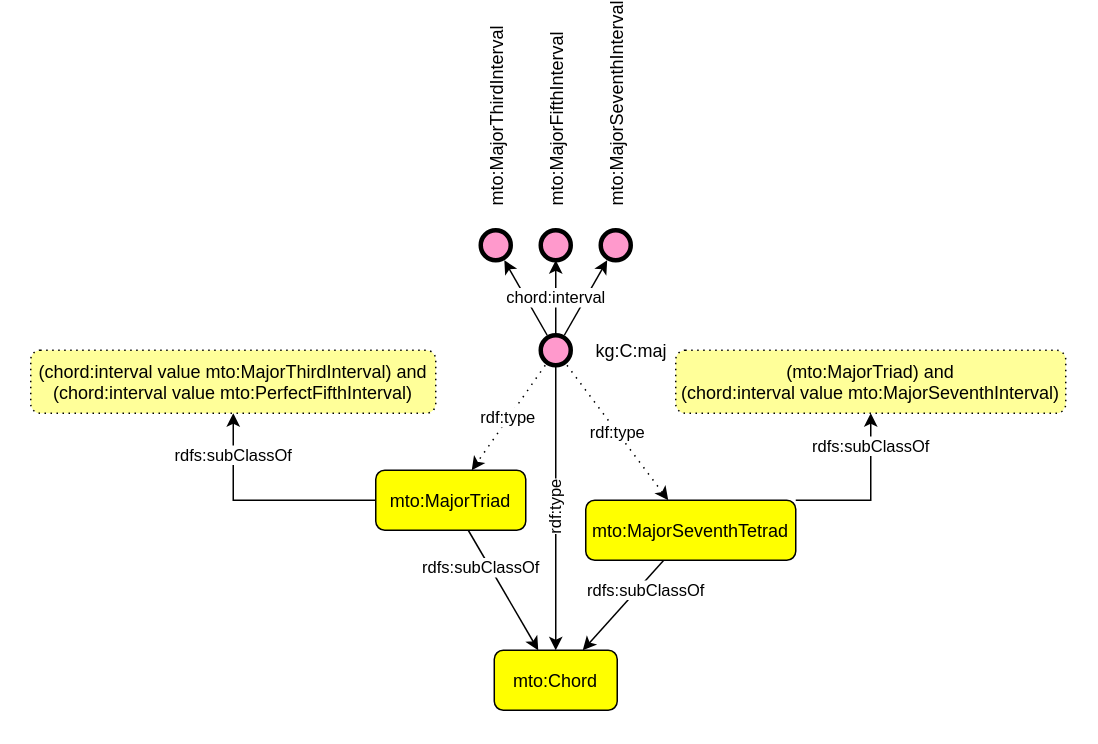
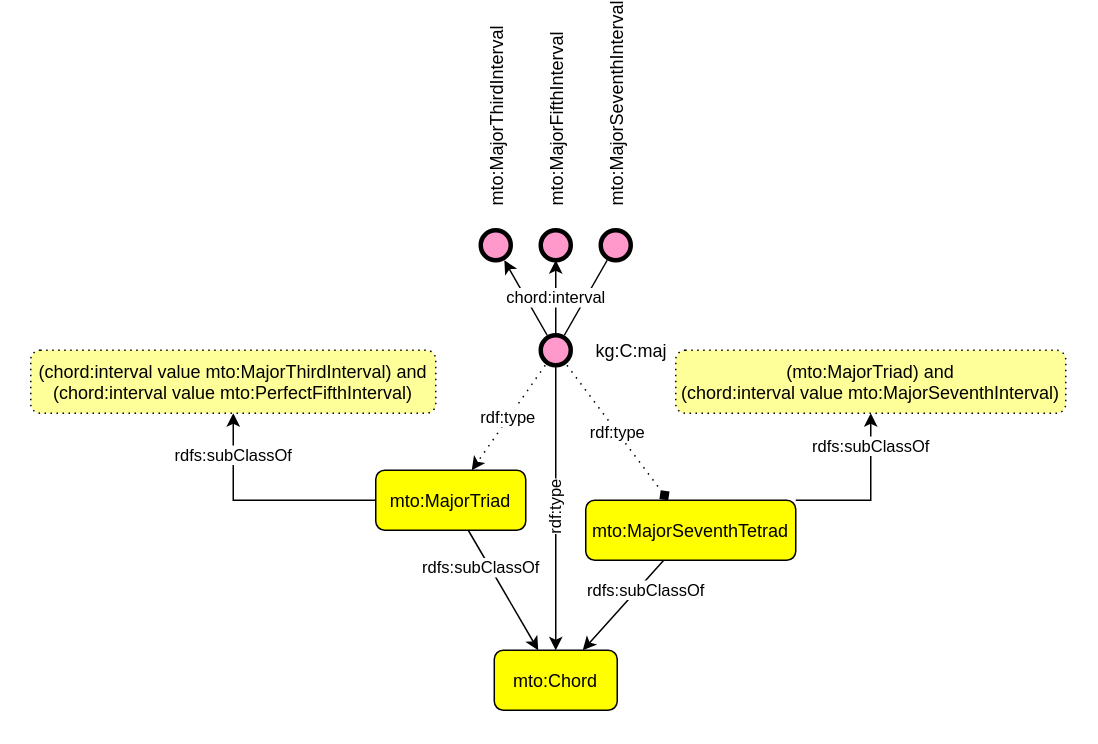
edge "kg:C:maj" -> "mto:MajorSeventhInterval": arrowhead classic -> none
edge "kg:C:maj" -> "mto:MajorSeventhTetrad": arrowhead classic -> diamond
